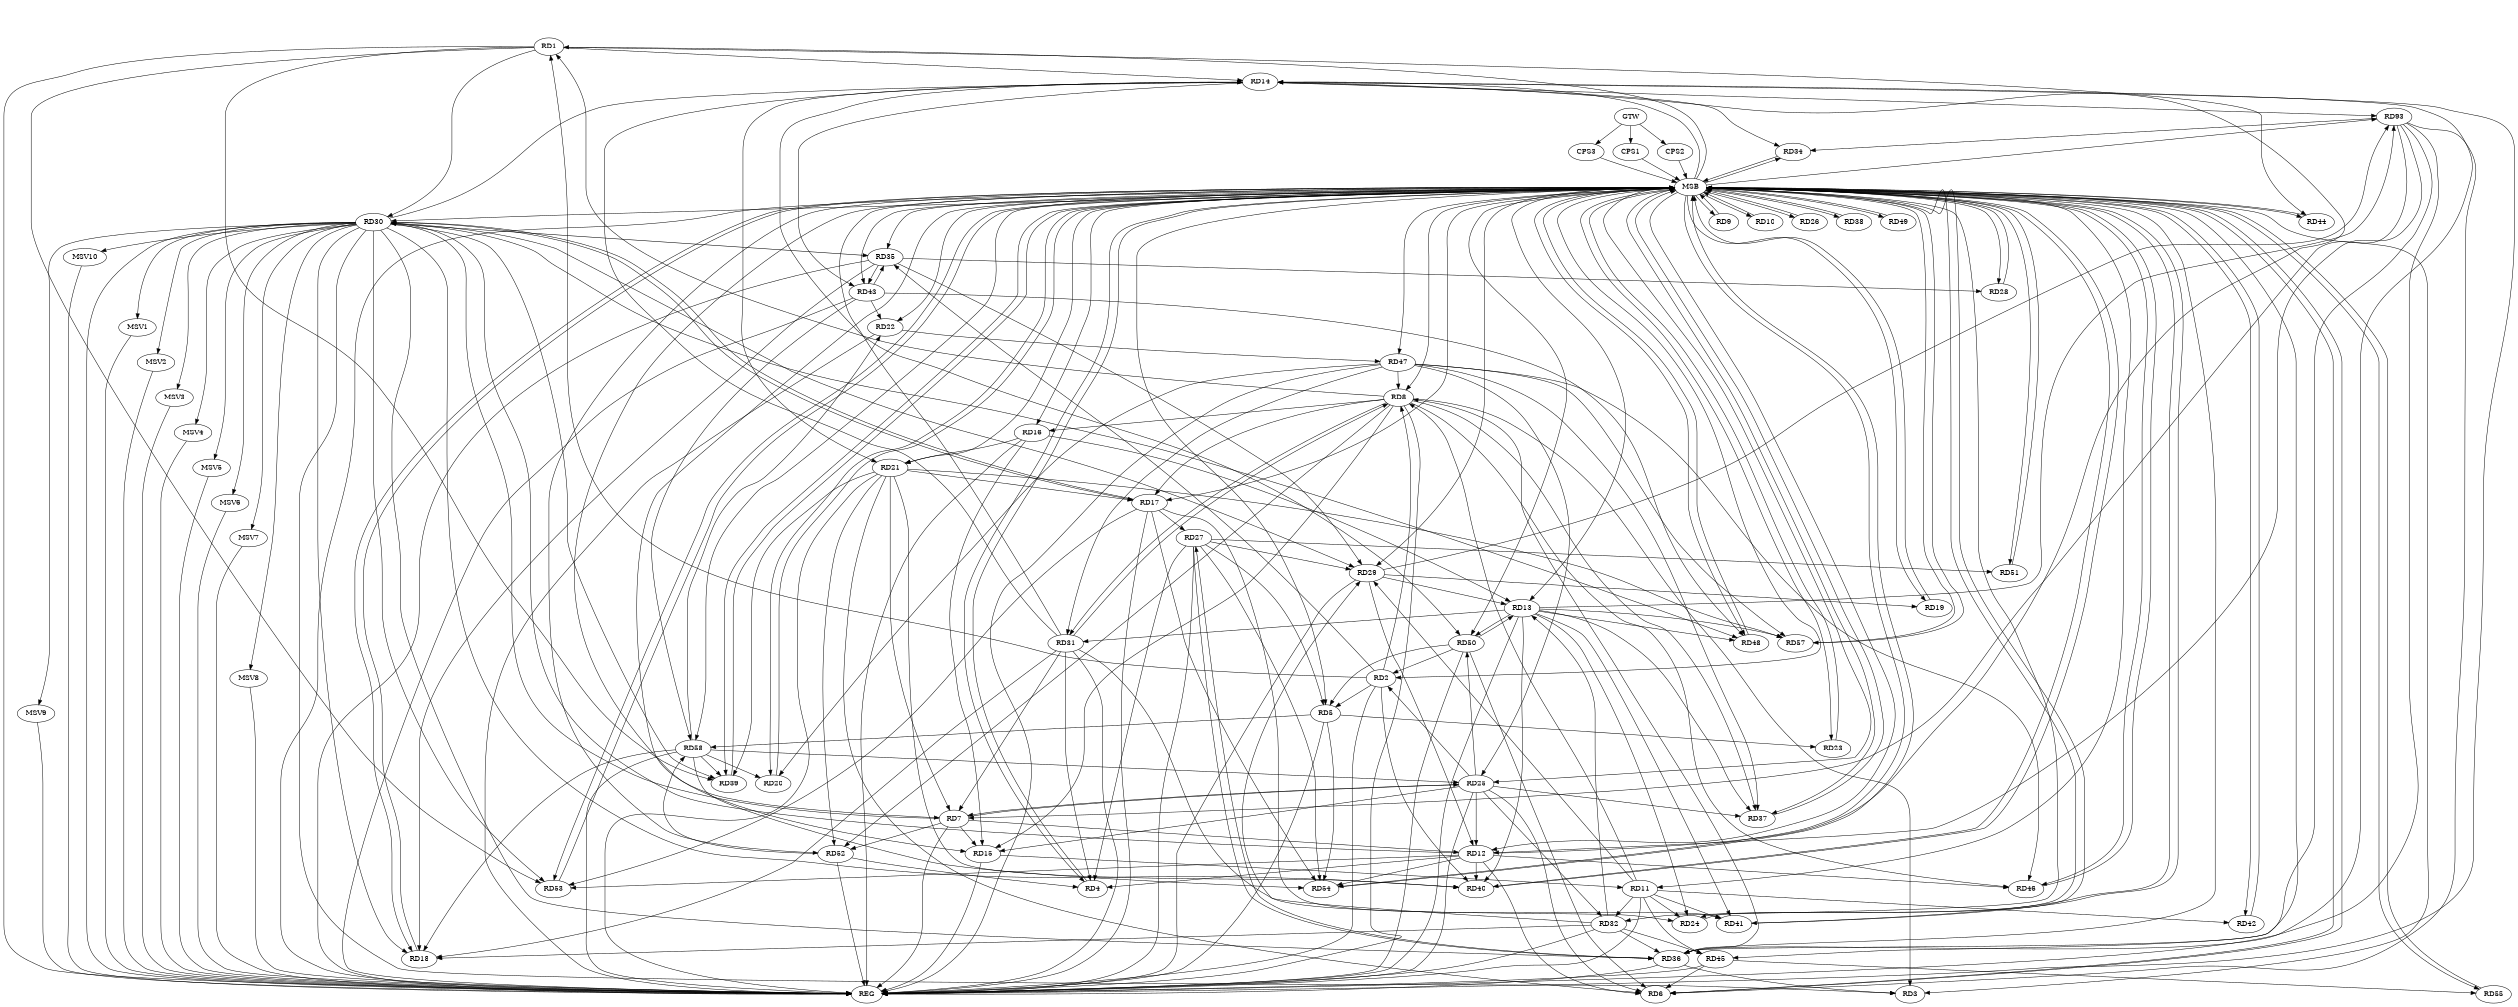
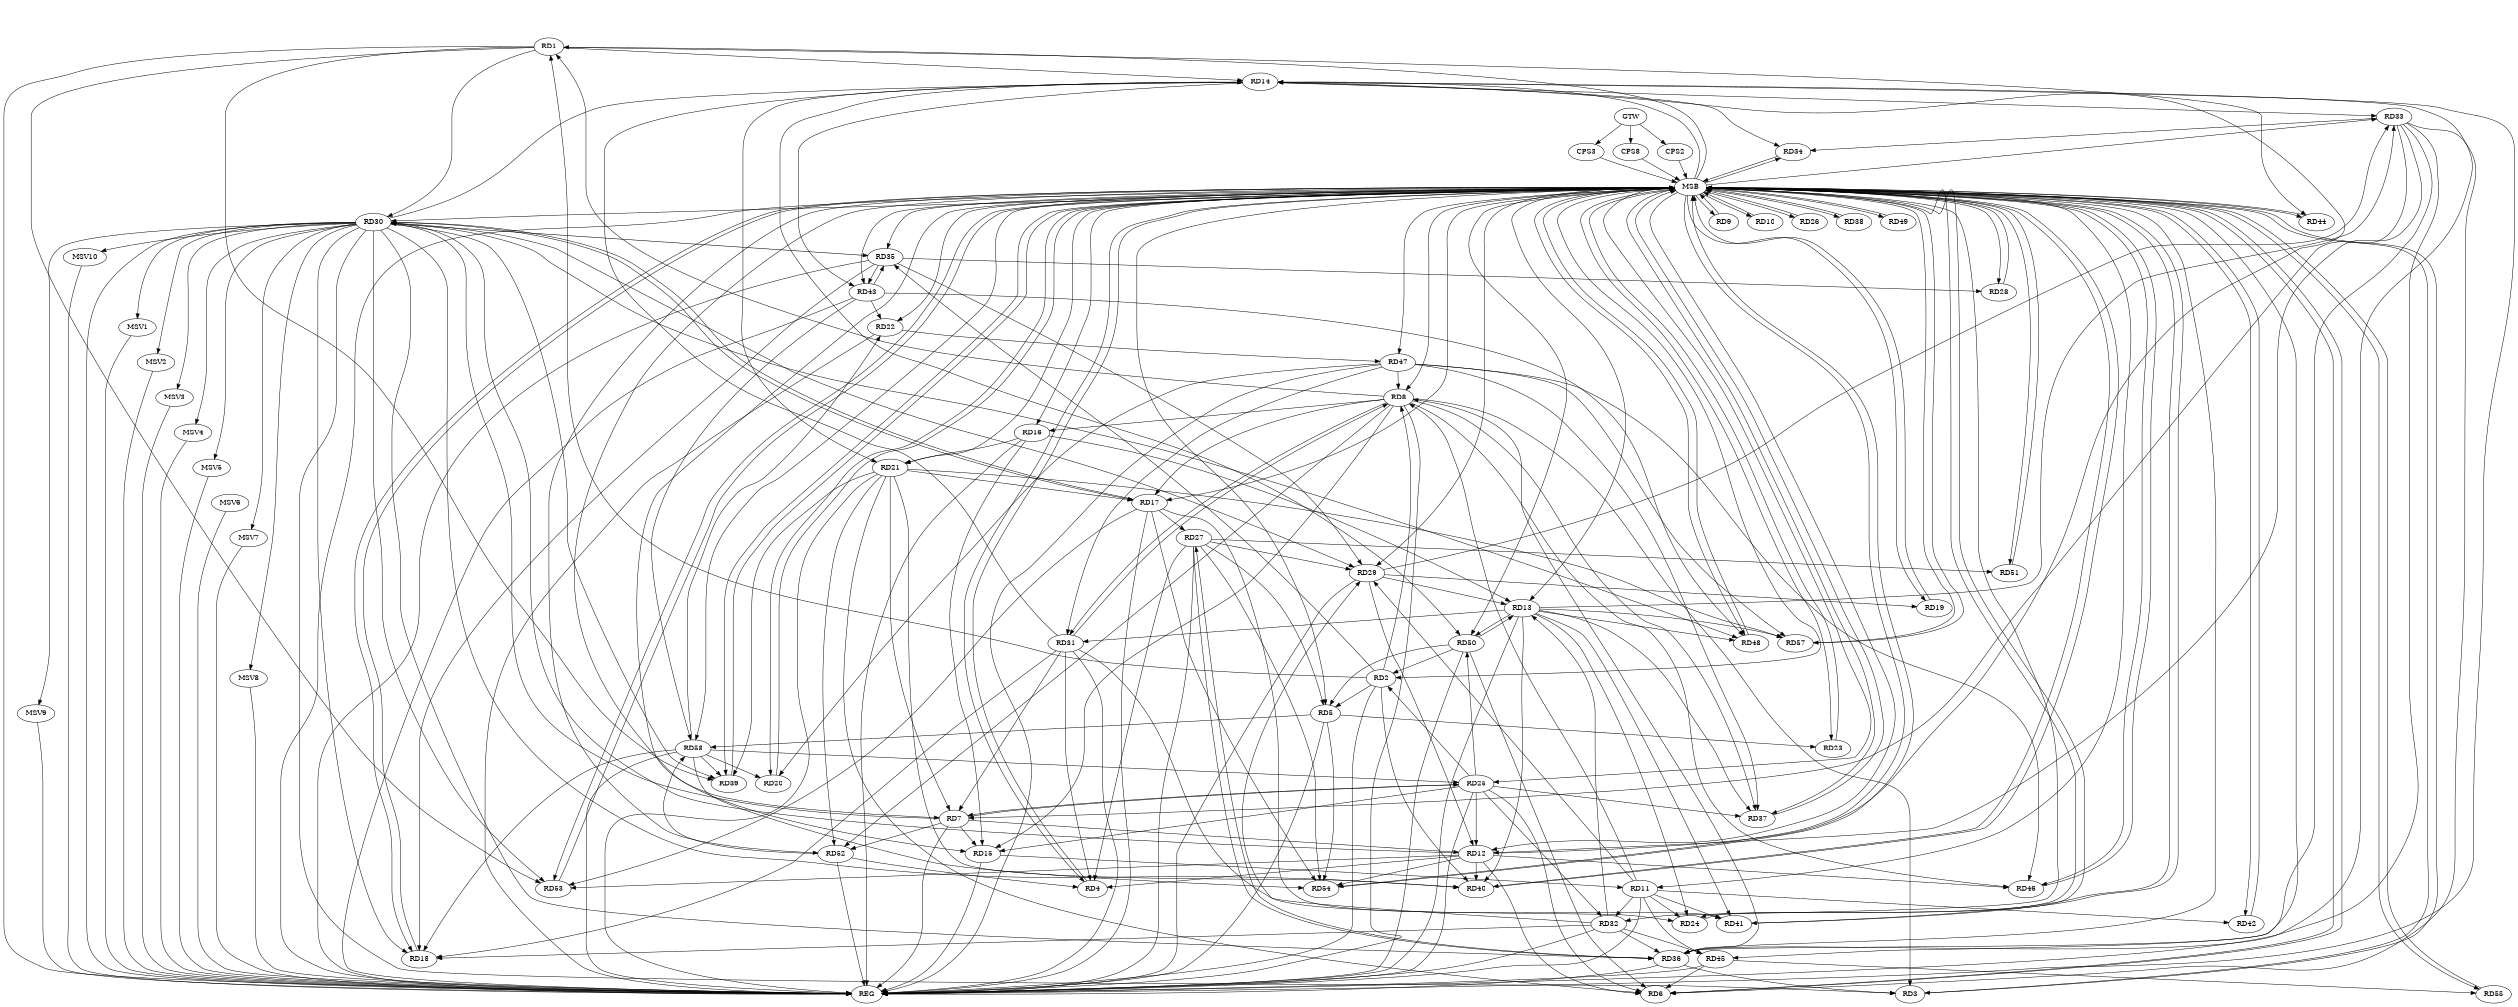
node "RD93": label "RD93" -> "RD33"
node "CPS1": label "CPS1" -> "CPS8"
edge "RD31" -> "MSB": now "RD3" -> "MSB"
edge "RD30" -> "MSV6": removed
edge "RD47" -> "RD25": removed
